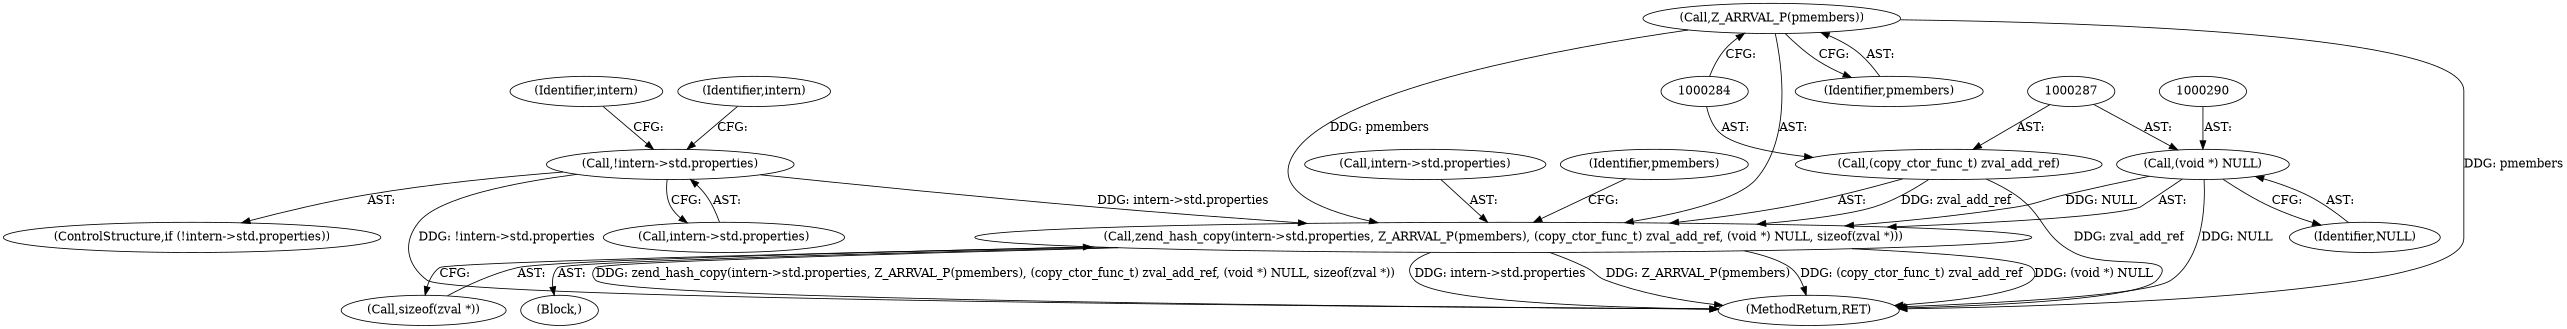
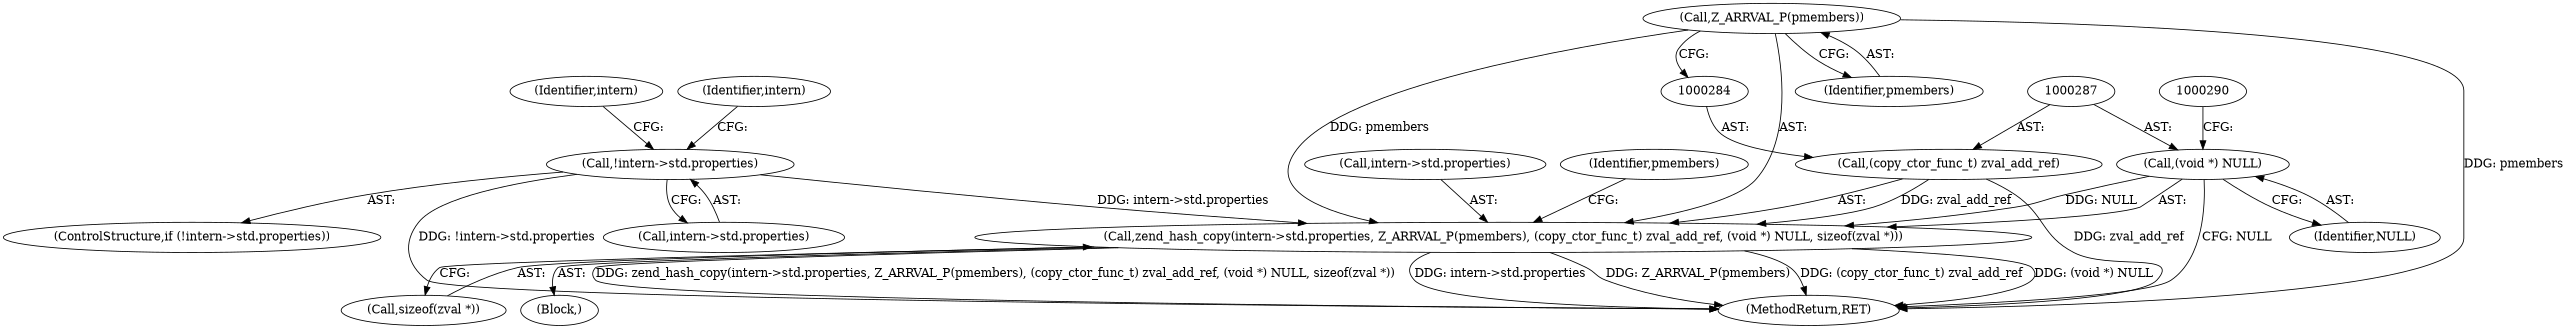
edge "1000284" -> "(Call,Z_ARRVAL_P(pmembers))": reversed
edge "1000290" -> "(Call,(void *) NULL)": label "AST: " -> "CFG: "
edge "(Call,(void *) NULL)" -> "(MethodReturn,RET)": label "DDG: NULL" -> "CFG: NULL"
